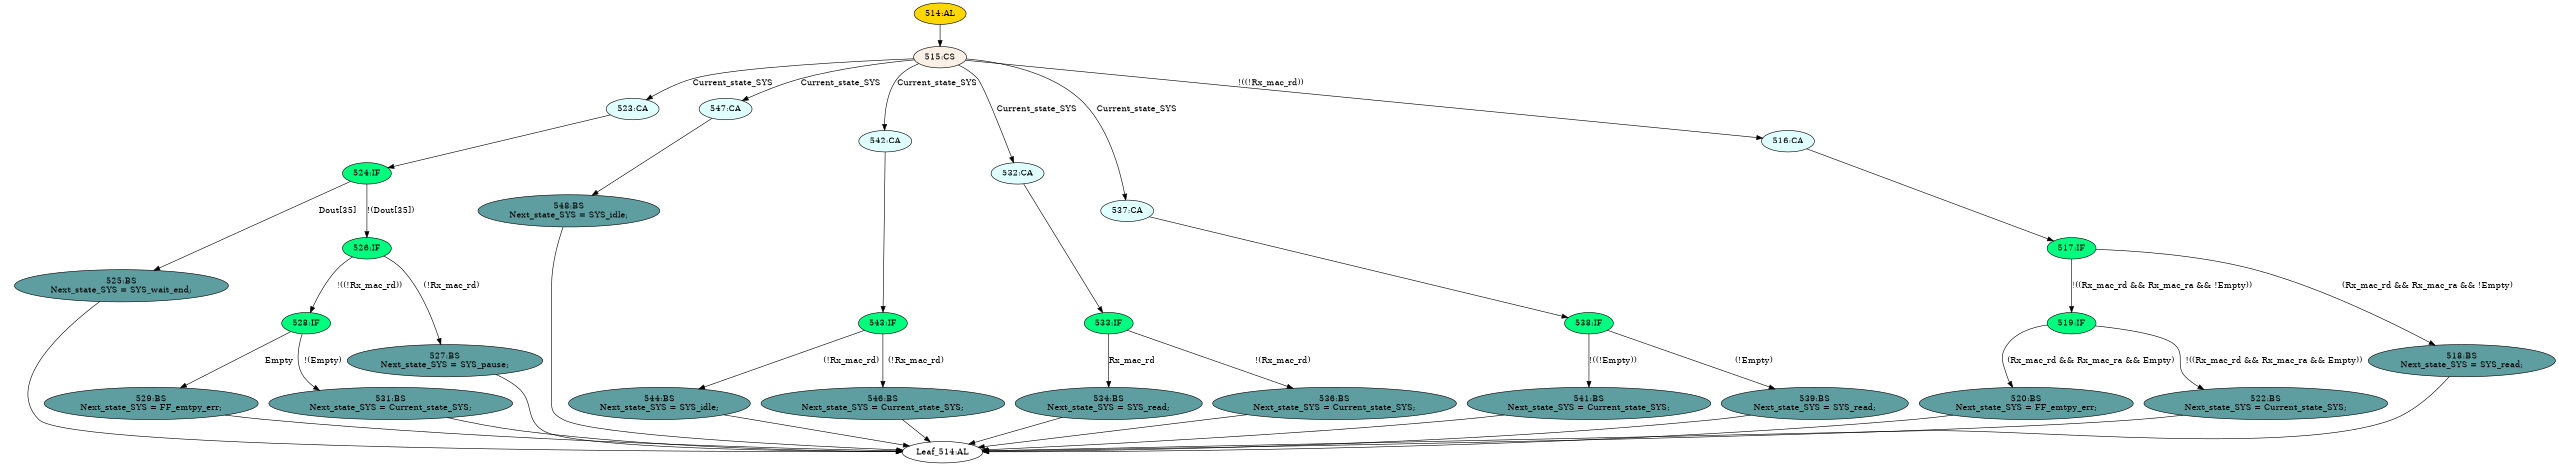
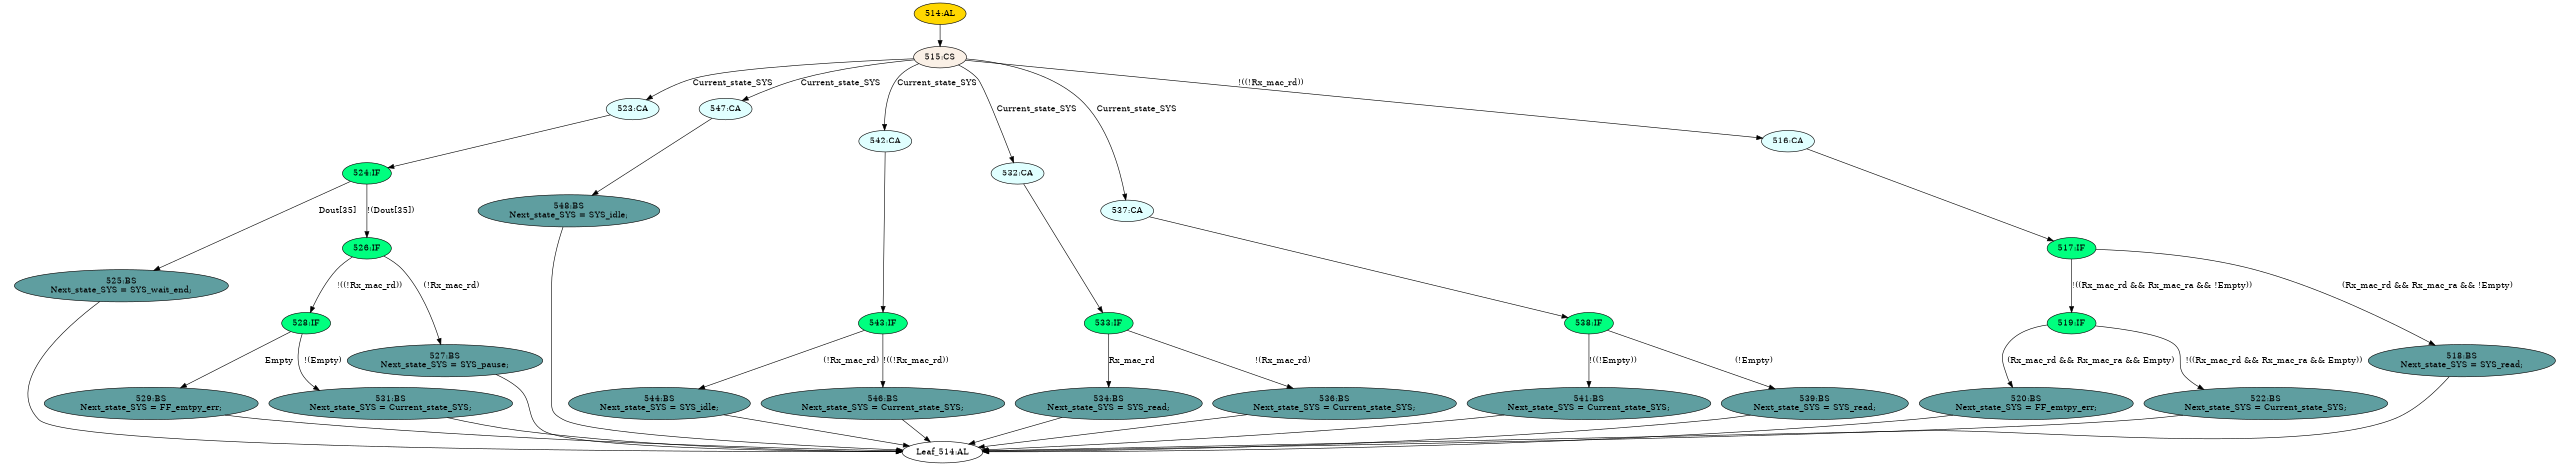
edge "543:IF" -> "546:BS Next_state_SYS = Current_state_SYS;": label "(!Rx_mac_rd)" -> "!((!Rx_mac_rd))"
